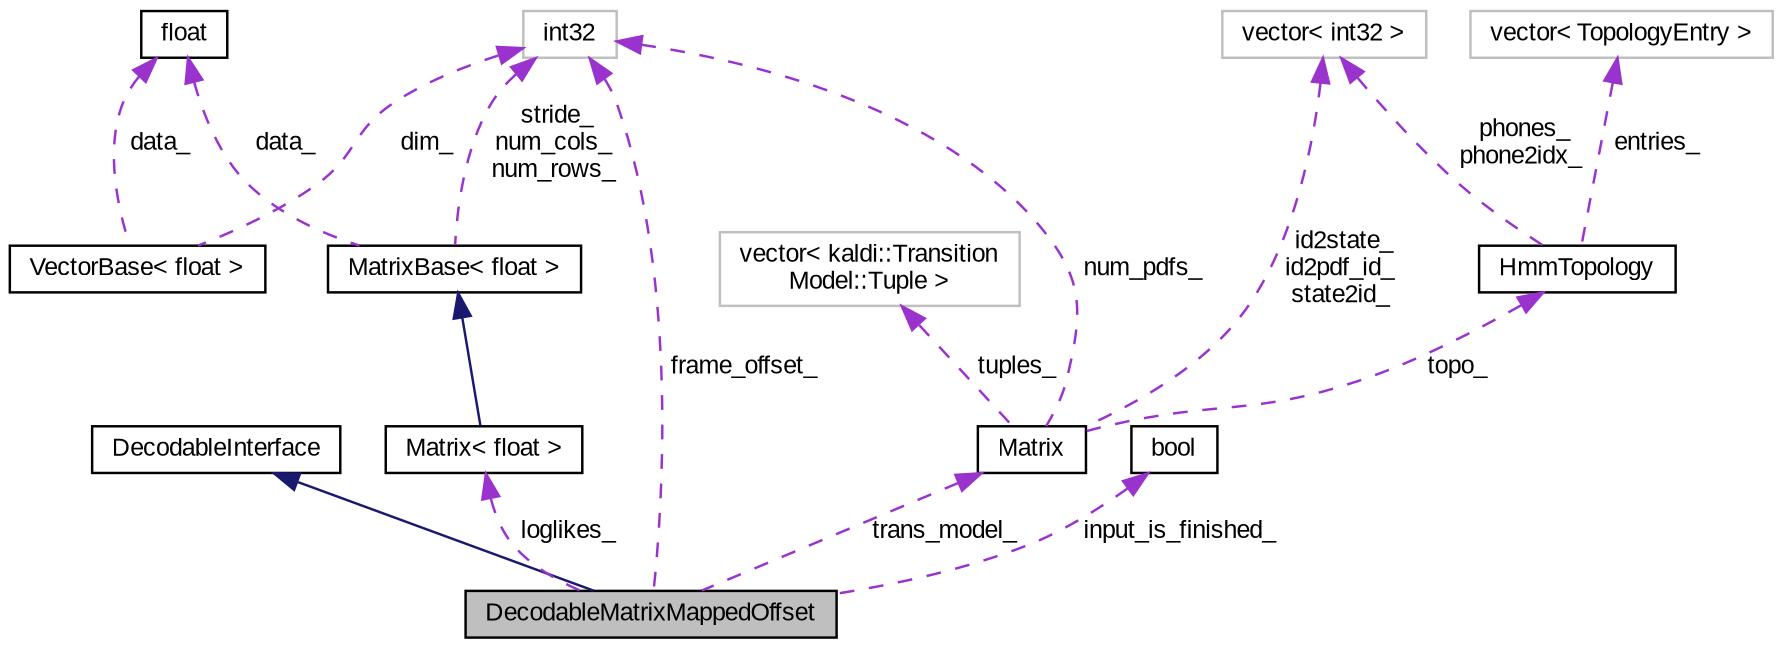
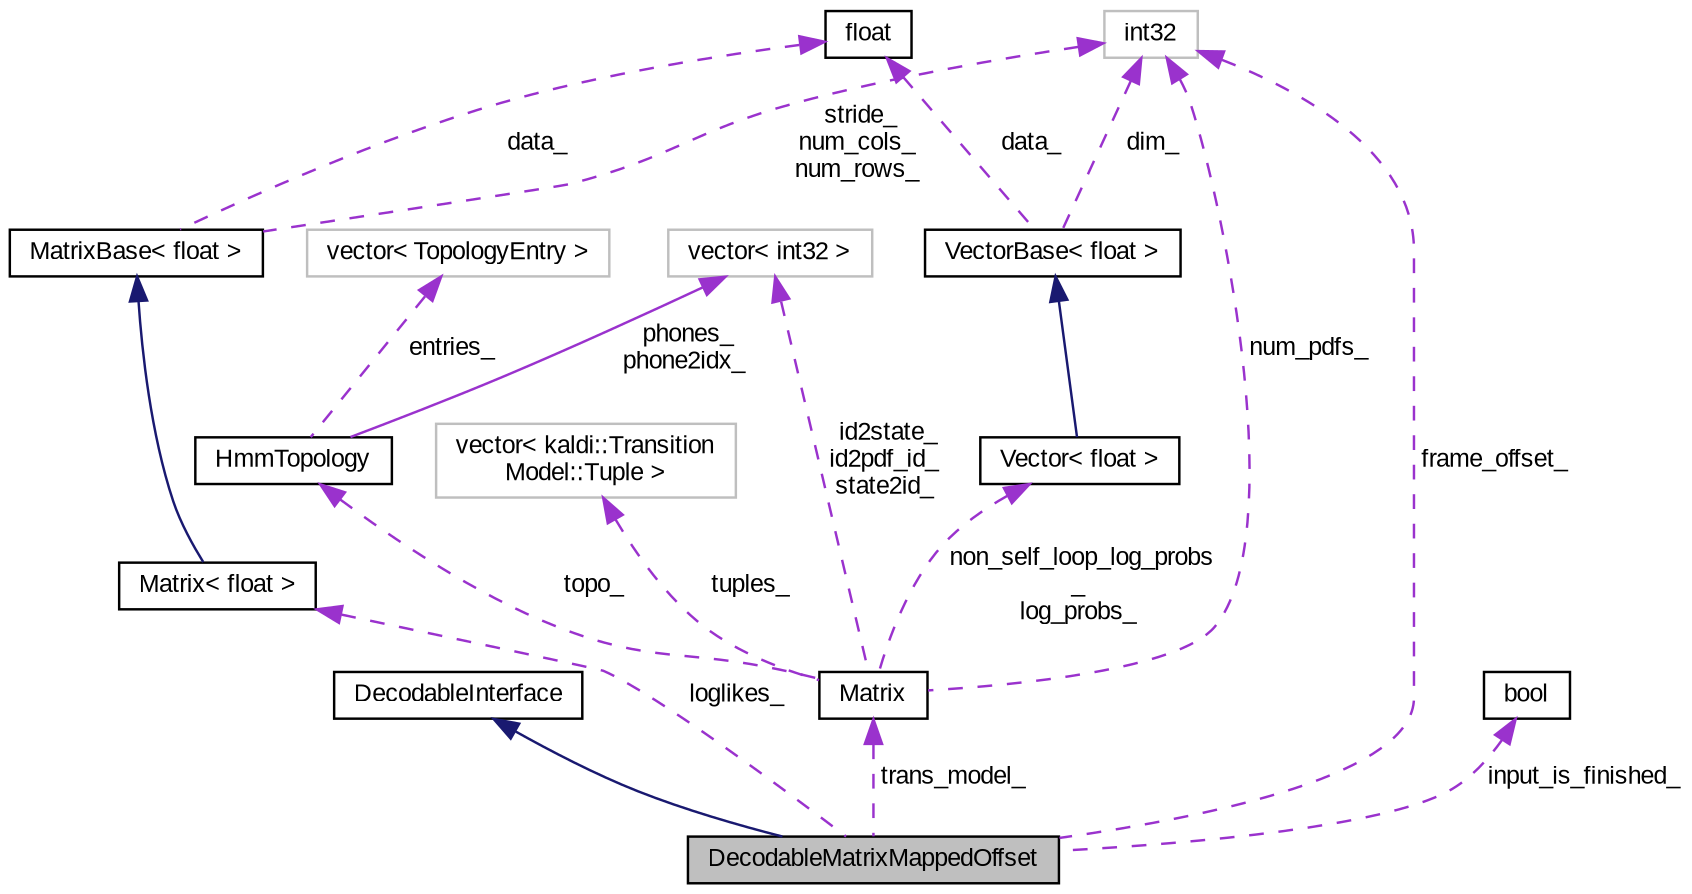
edge "HmmTopology" -> "vector< int32 >": style dashed -> solid
node "Vector< float >": added
